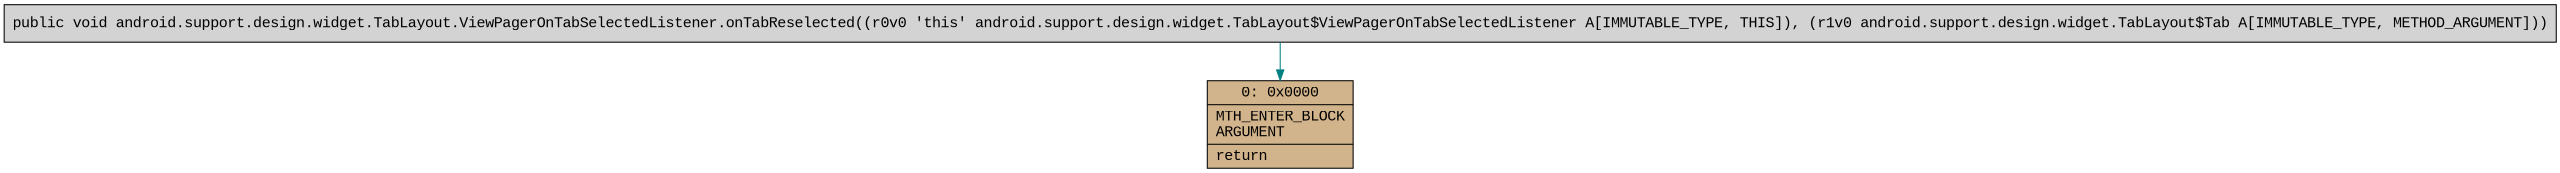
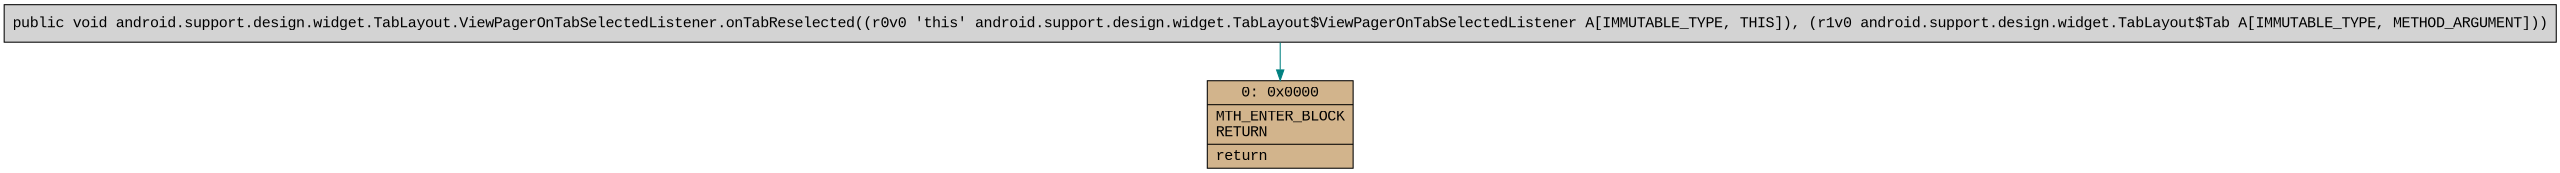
node "0: 0x0000": text "ARGUMENT" -> "RETURN"
